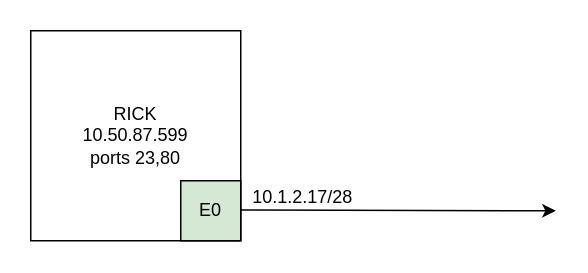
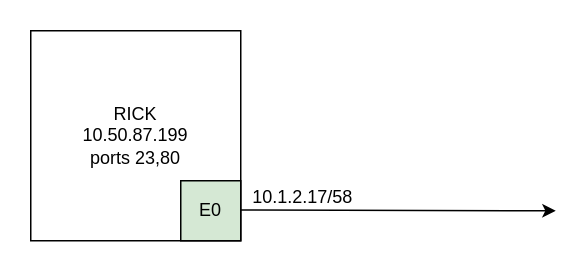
node "RICK 10.50.87.599 ports 23,80": label "RICK 10.50.87.599 ports 23,80" -> "RICK 10.50.87.199 ports 23,80"
node "10.1.2.17/28": label "10.1.2.17/28" -> "10.1.2.17/58"
